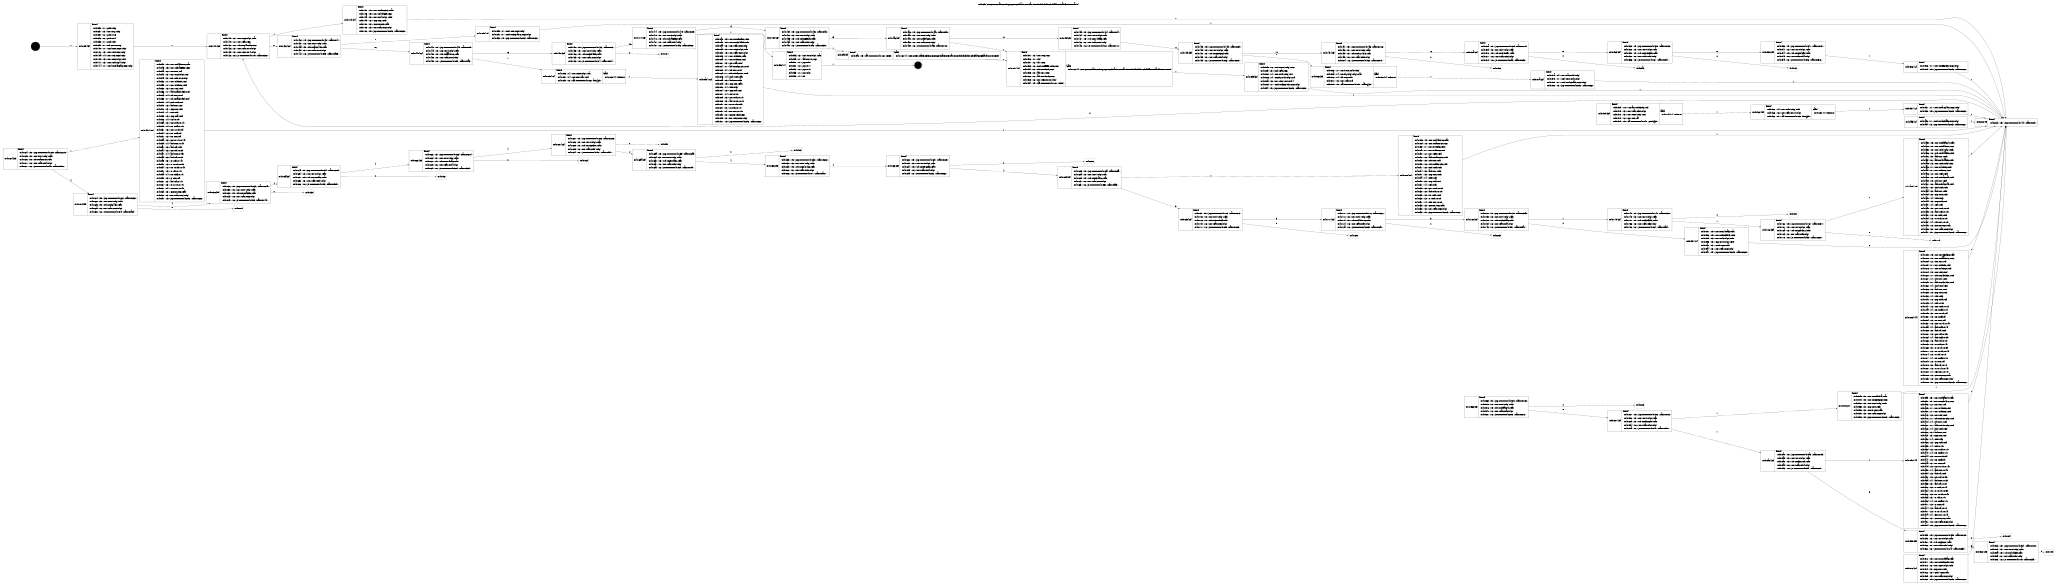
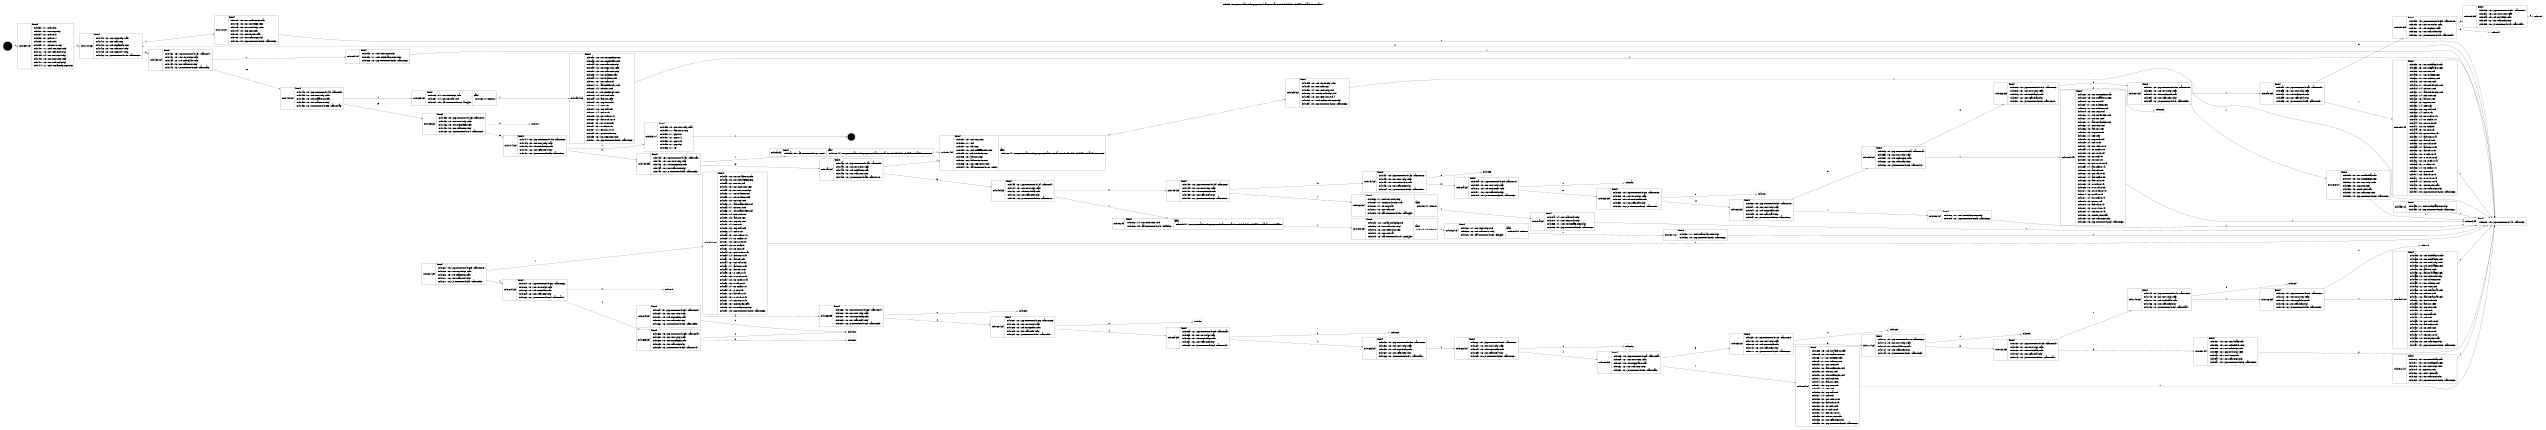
node "0x401555 [25]": added
edge "0x401636 [25]" -> "0x40164f [25]": now "0x401636 [25]" -> "0x401dc8"
node "0x401b02 [9]": added
